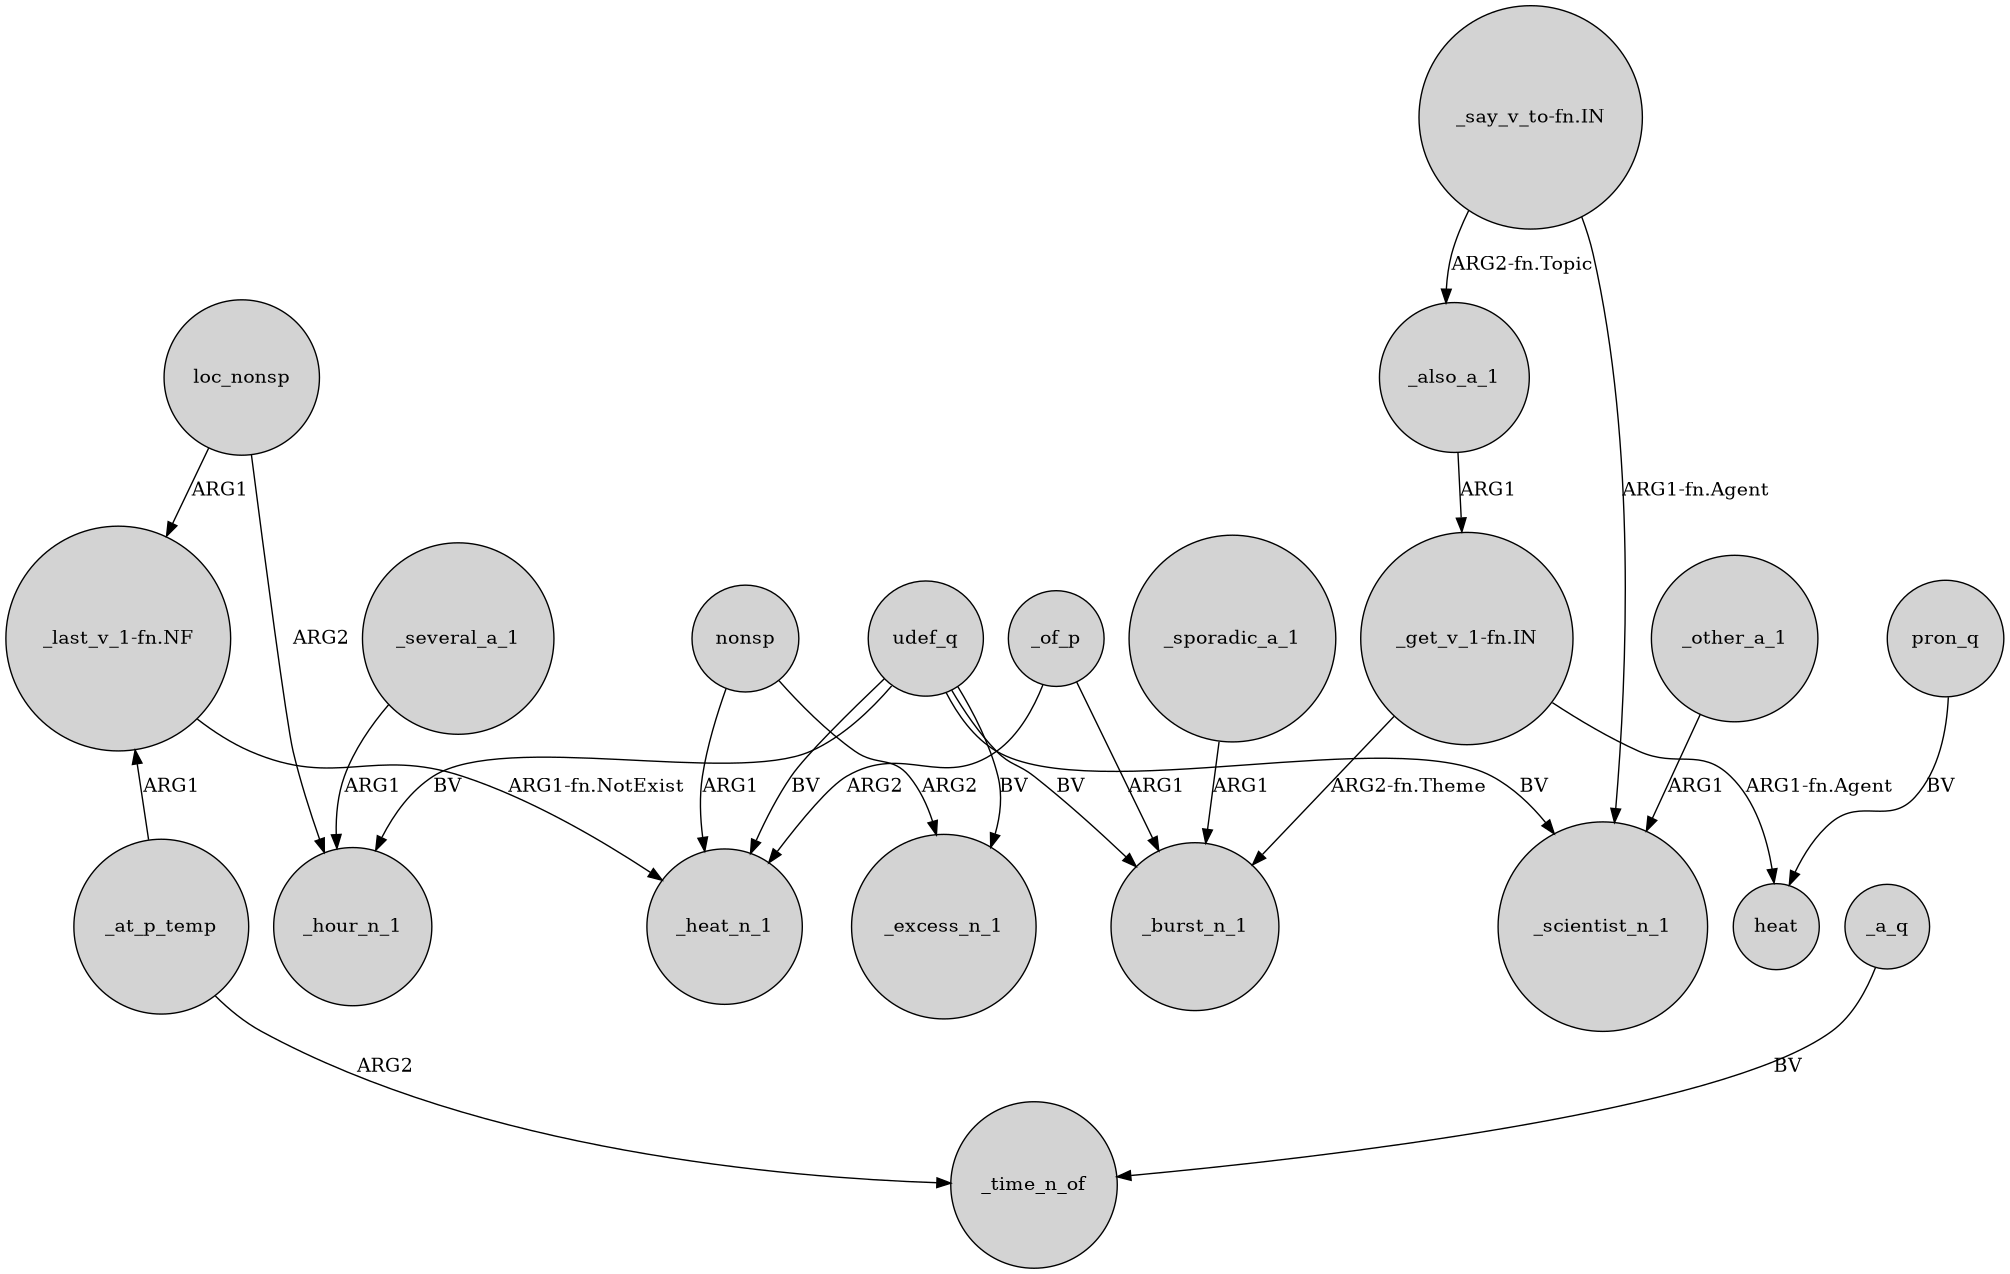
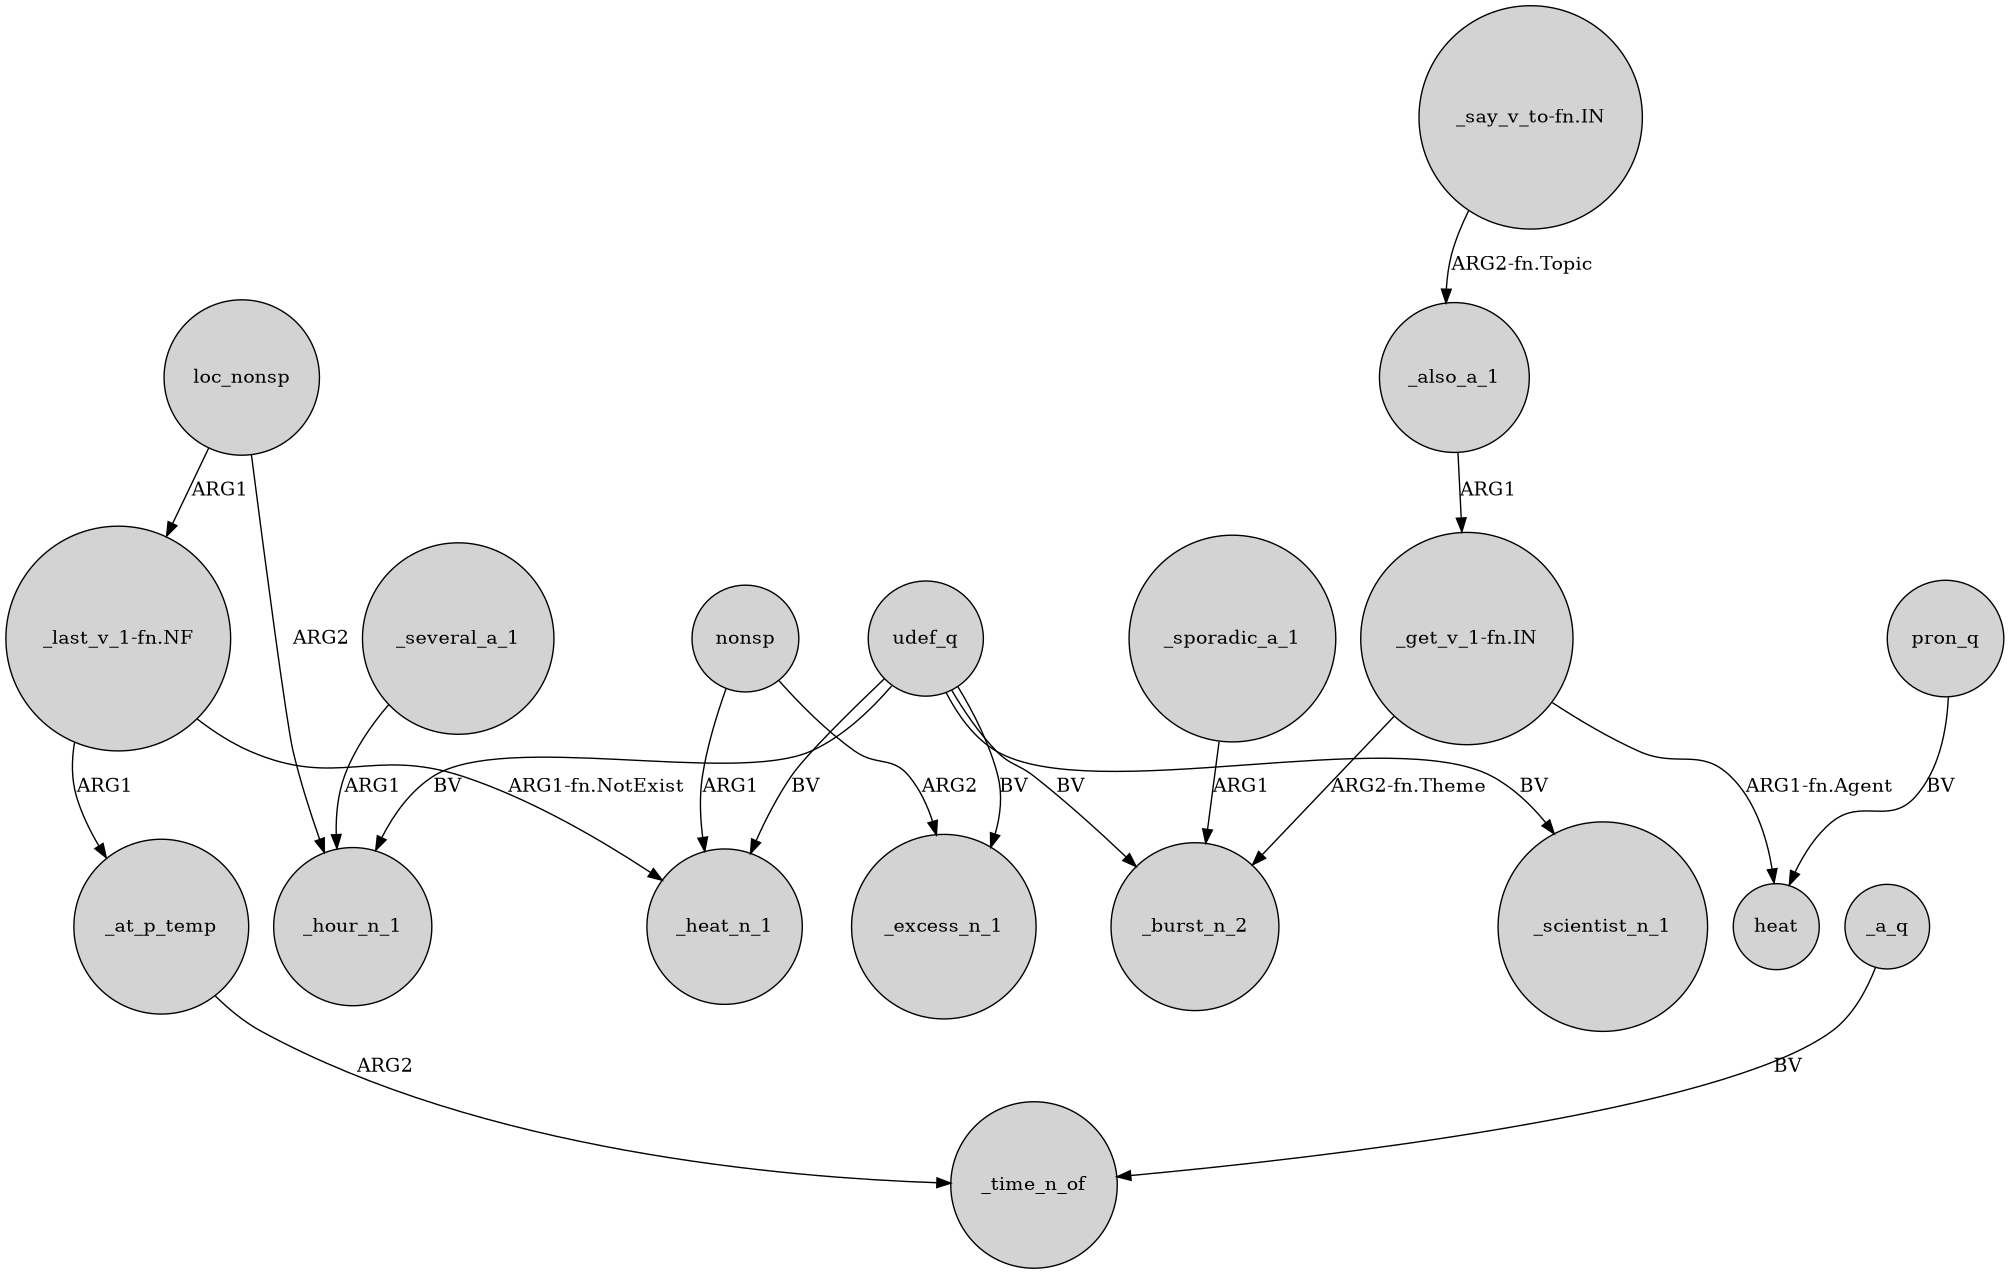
edge "_say_v_to-fn.IN" -> "_scientist_n_1": removed, label "ARG1-fn.Agent"
node "_of_p": removed
node "_other_a_1": removed
edge "_at_p_temp" -> "_last_v_1-fn.NF": reversed
node "_burst_n_1": label "_burst_n_1" -> "_burst_n_2"
